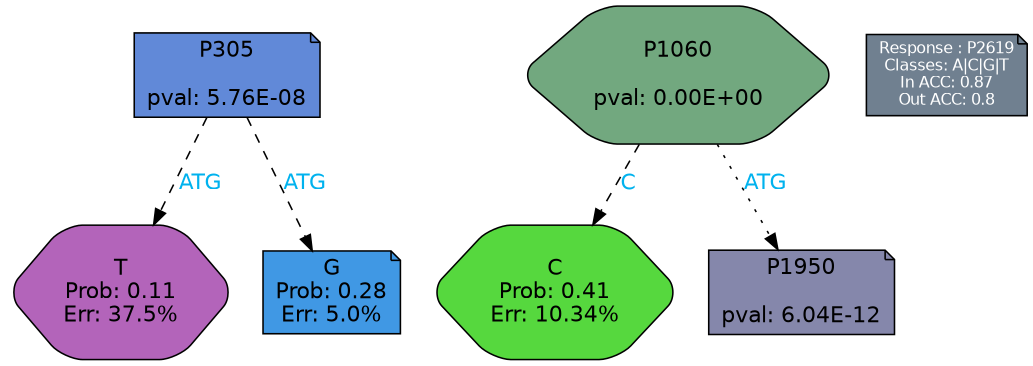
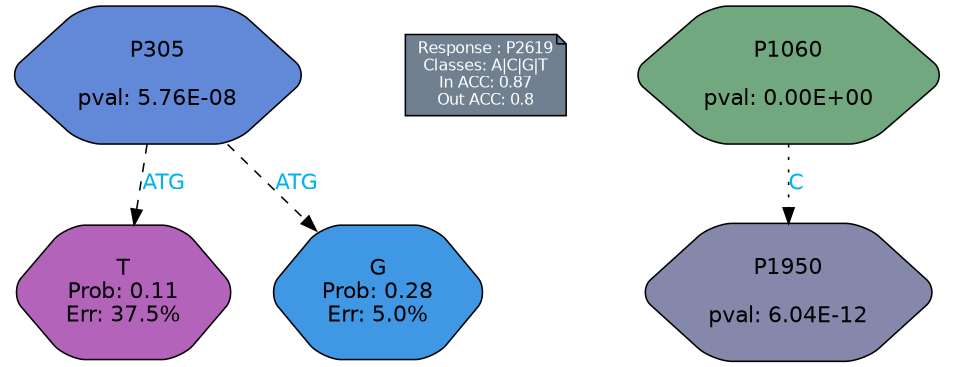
node "P305 pval: 5.76E-08": shape note -> hexagon
edge "P1060 pval: 0.00E+00" -> "P1950 pval: 6.04E-12": label "ATG" -> "C"
node "G Prob: 0.28 Err: 5.0%": shape note -> hexagon
node "C Prob: 0.41 Err: 10.34%": removed
node "P1950 pval: 6.04E-12": shape note -> hexagon
